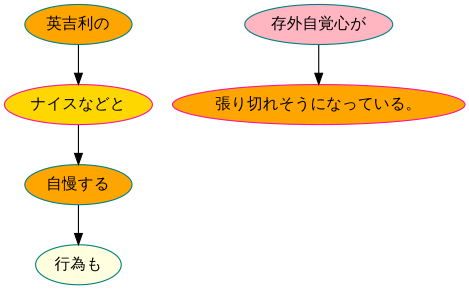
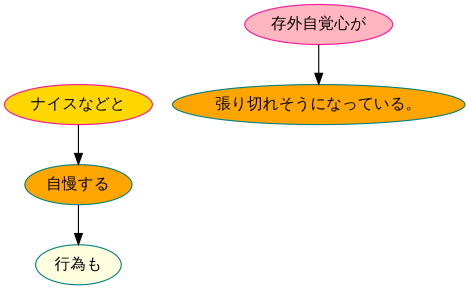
node "英吉利の": removed
node "存外自覚心が": color teal -> deeppink
node "張り切れそうになっている。": color deeppink -> teal
